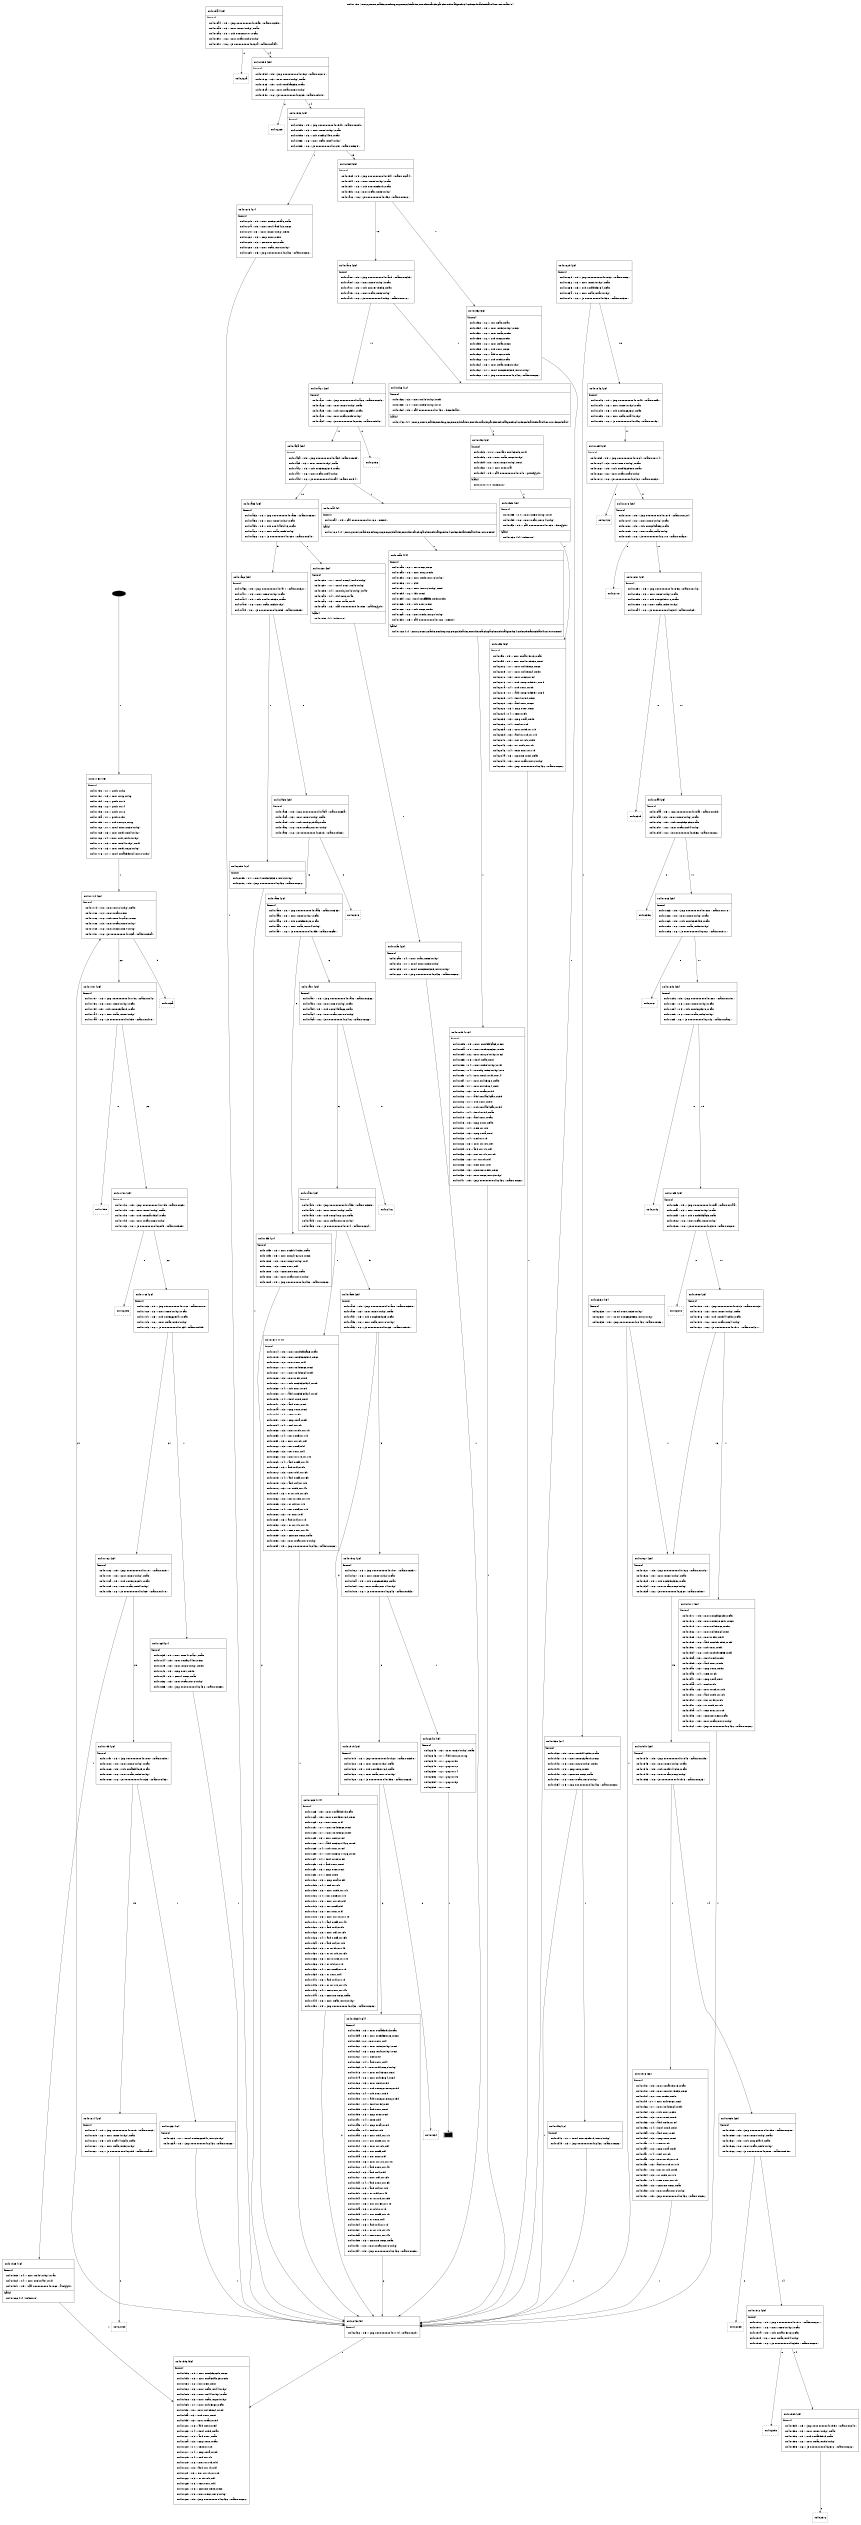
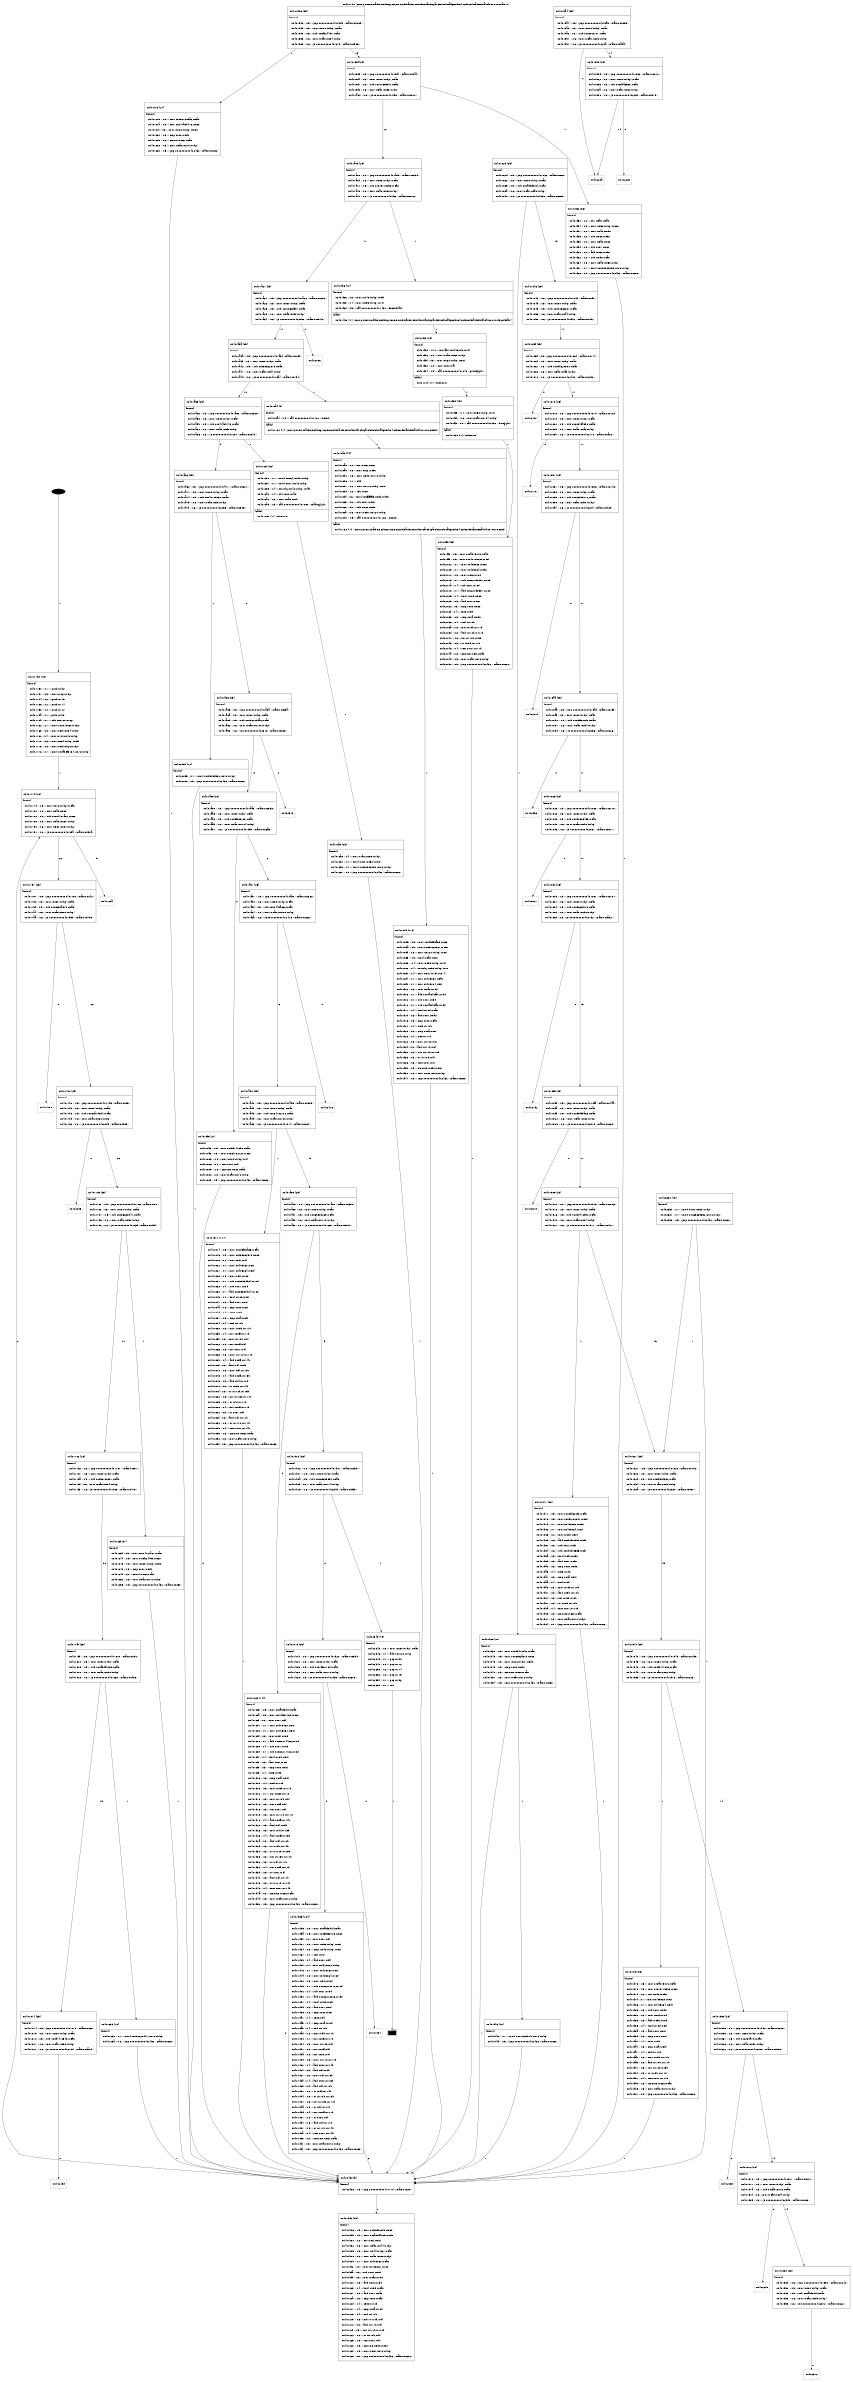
edge "0x4019bd [25]" -> "0x4019d6 [25]": now "0x4019bd [25]" -> "0x40222a"
node "0x401bc9 [13]": removed
